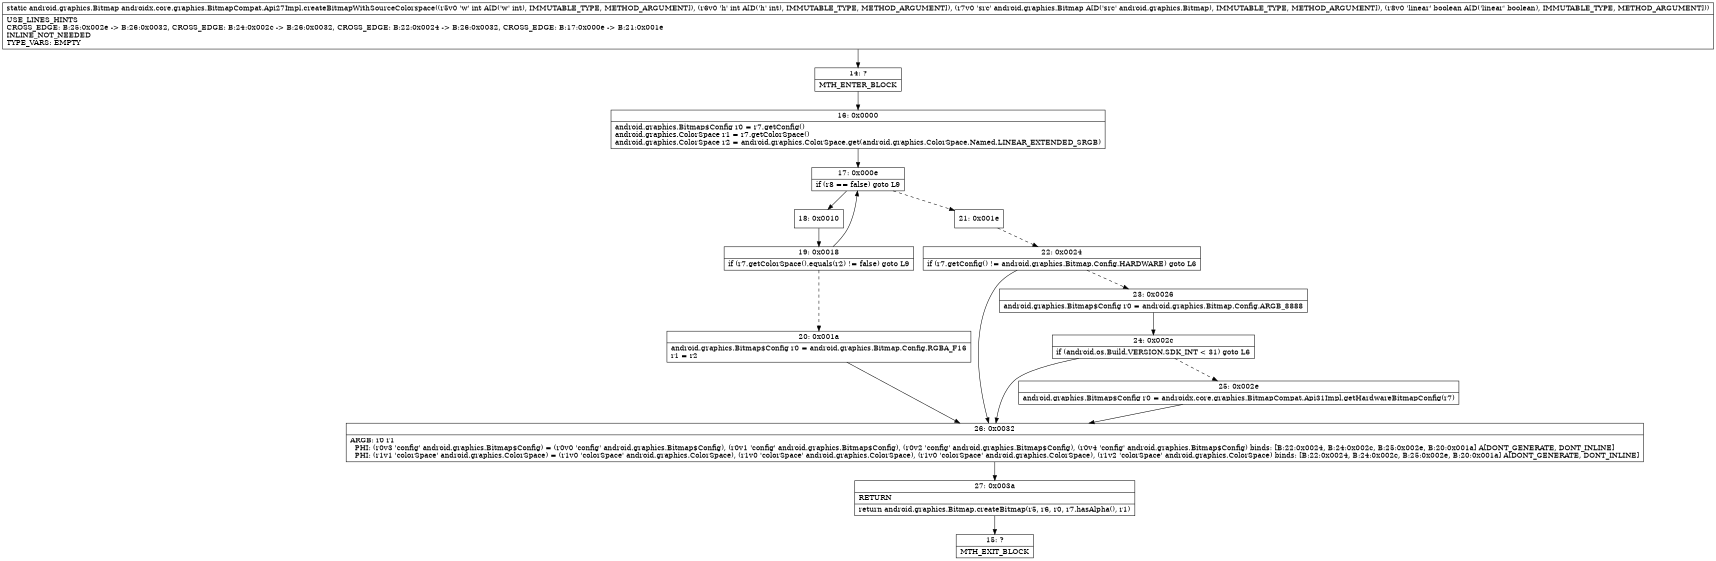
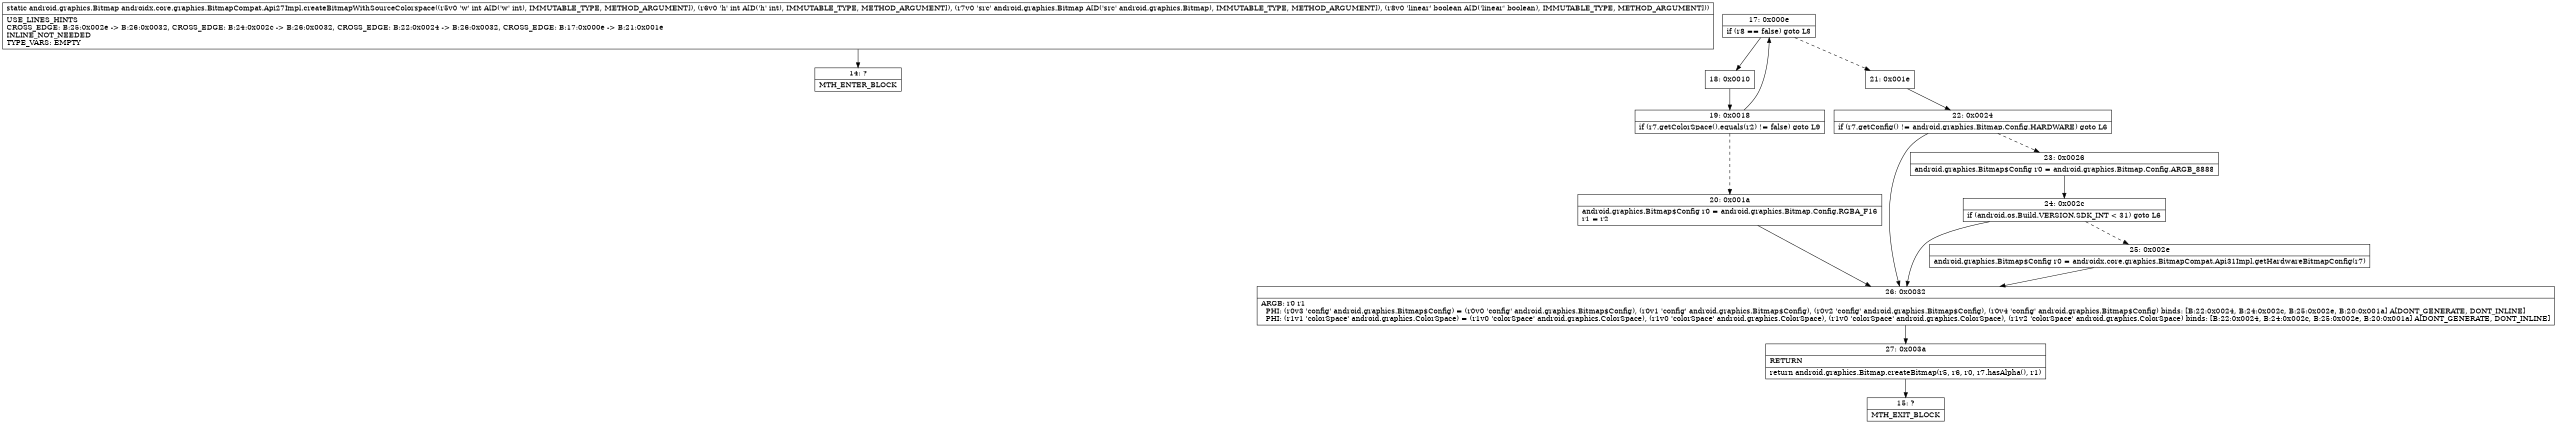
node "16: 0x0000": removed
edge "21: 0x001e" -> "22: 0x0024": style dashed -> solid
